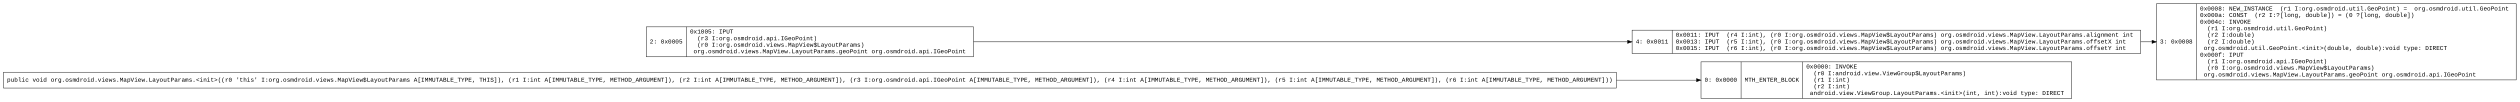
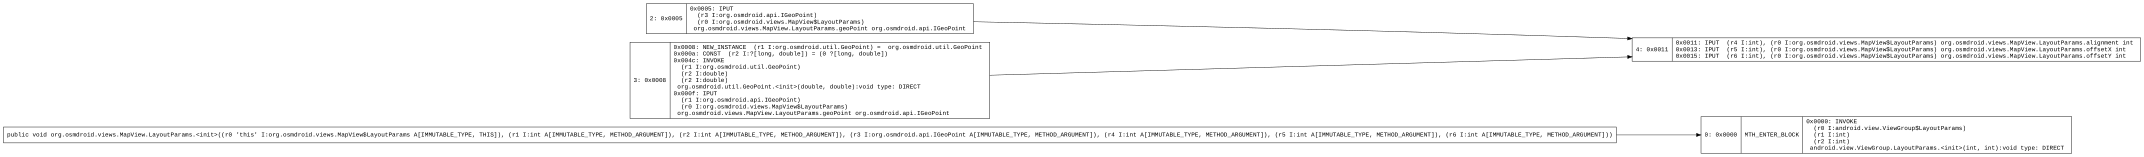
node "2: 0x0005": text "0x1005: IPUT" -> "0x0005: IPUT"
edge "4: 0x0011" -> "3: 0x0008": reversed
